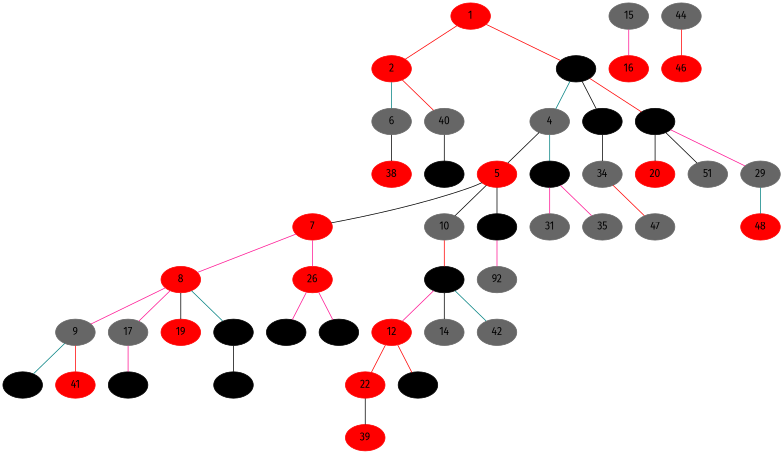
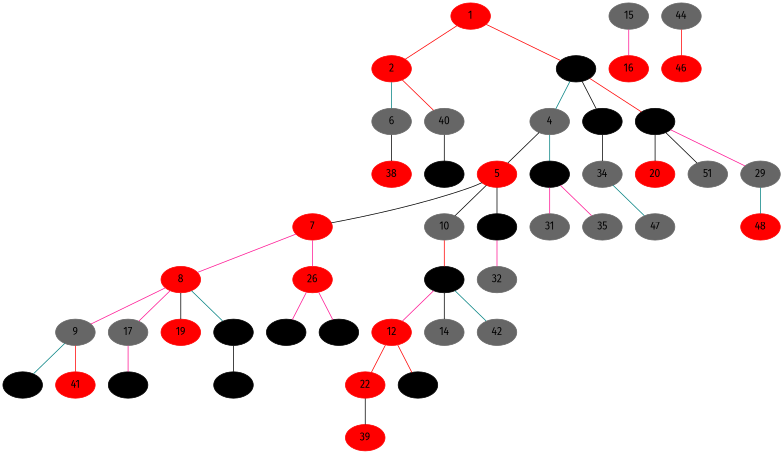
edge "34" -- "47": color red -> teal
node "92": label "92" -> "32"
